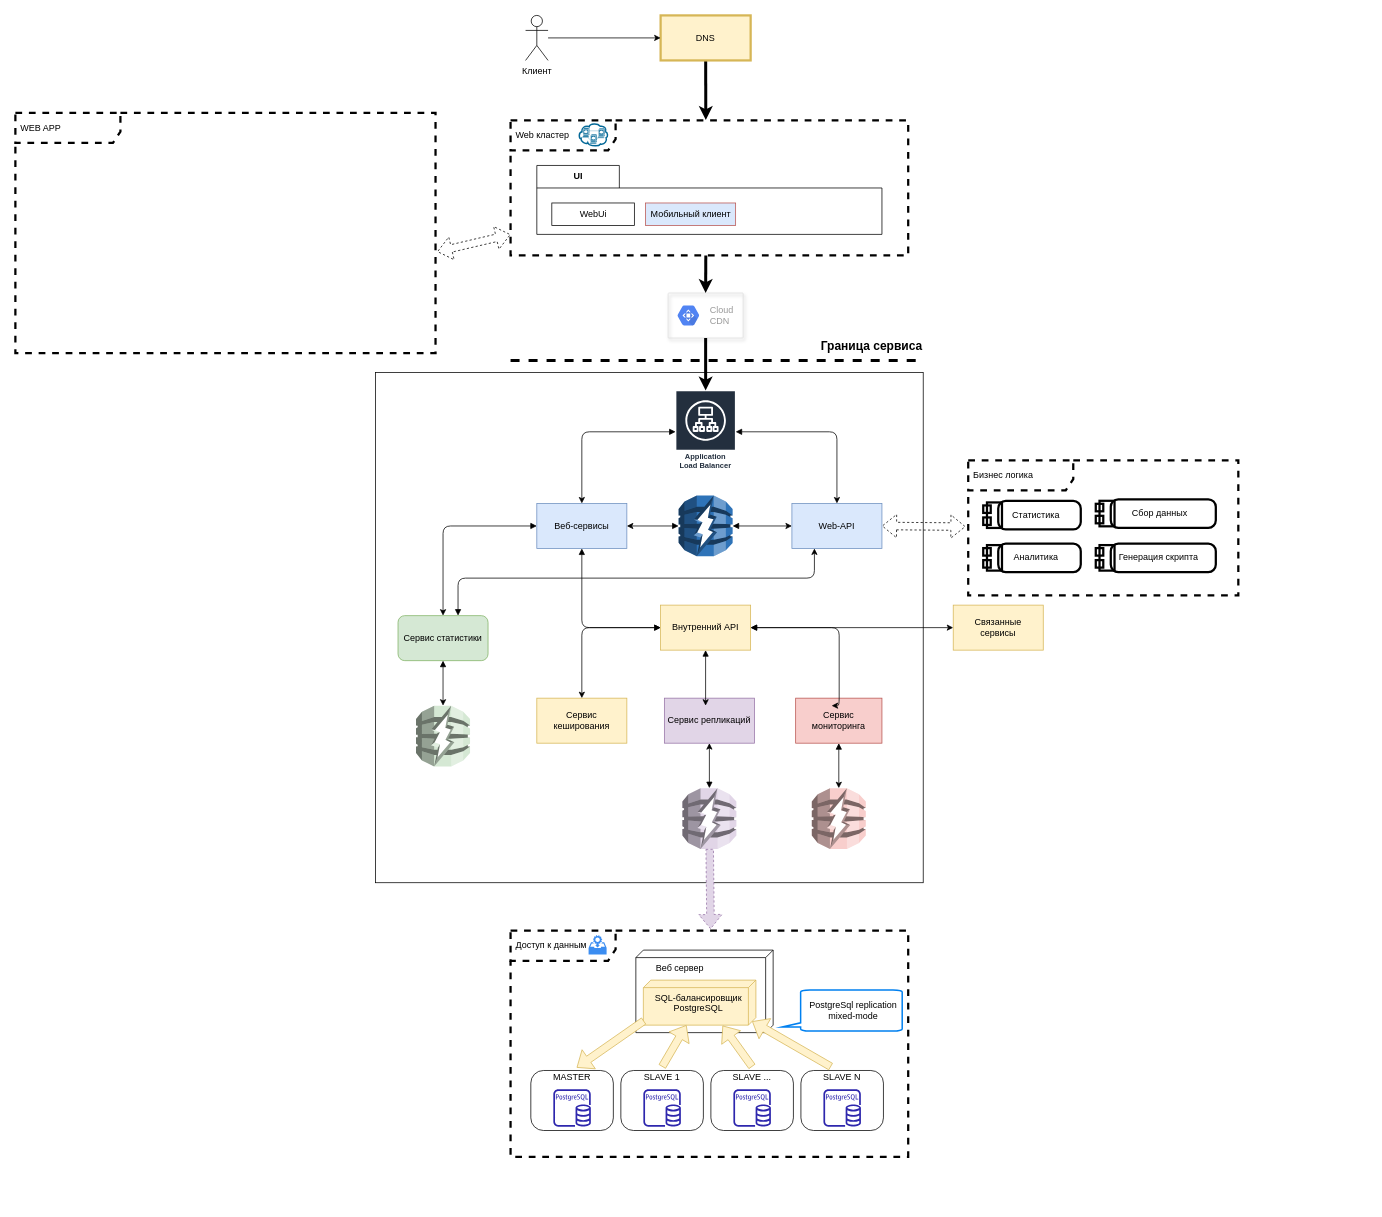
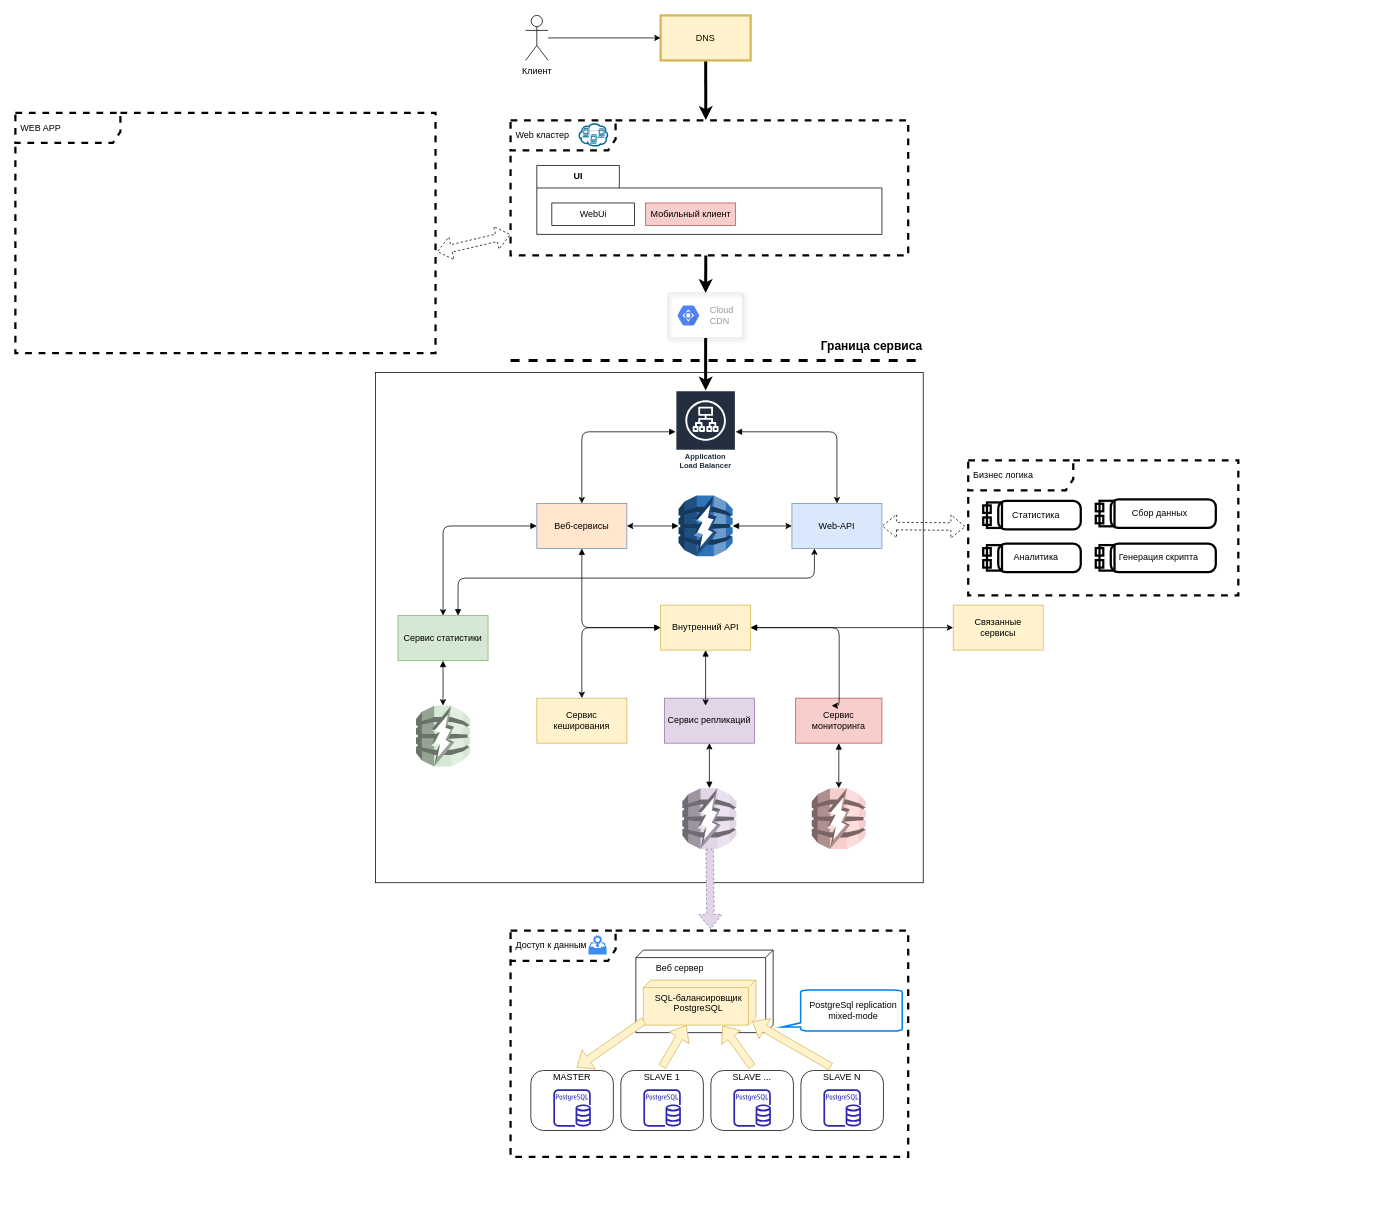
node "Мобильный клиент": fillcolor #dae8fc -> #f8cecc
node "Веб-сервисы": fillcolor #dae8fc -> #ffe6cc
node "Сервис статистики": shape rounded rectangle -> rectangle
